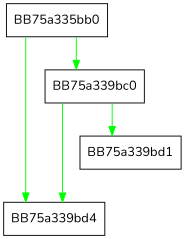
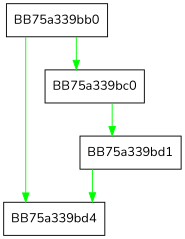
node "BB75a335bb0": label "BB75a335bb0" -> "BB75a339bb0"
edge "BB75a339bc0" -> "BB75a339bd4": now "BB75a339bd1" -> "BB75a339bd4"
